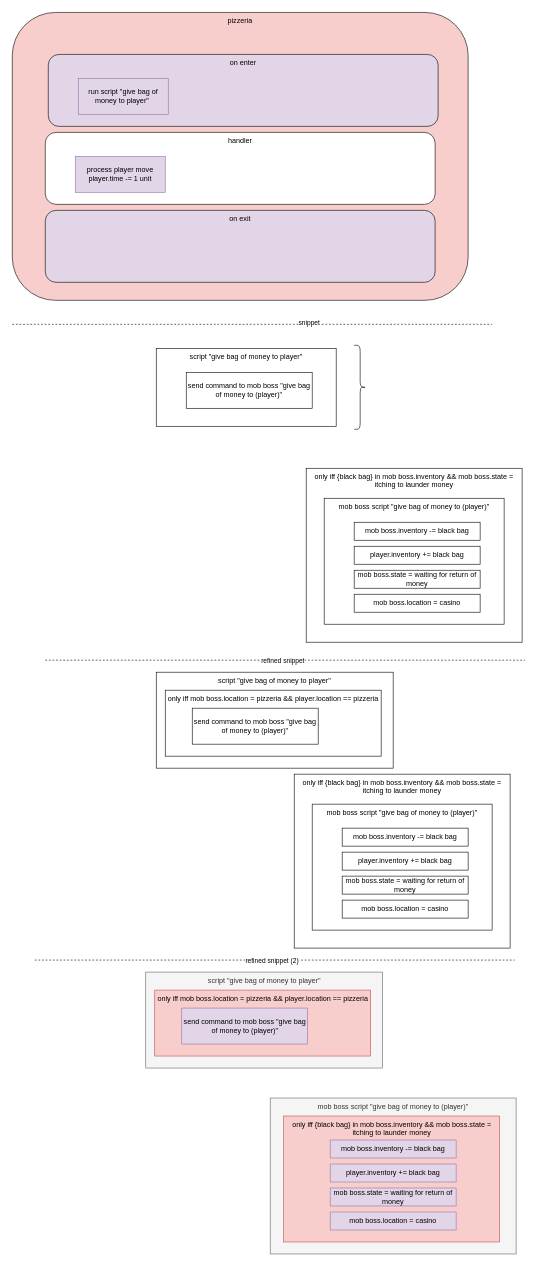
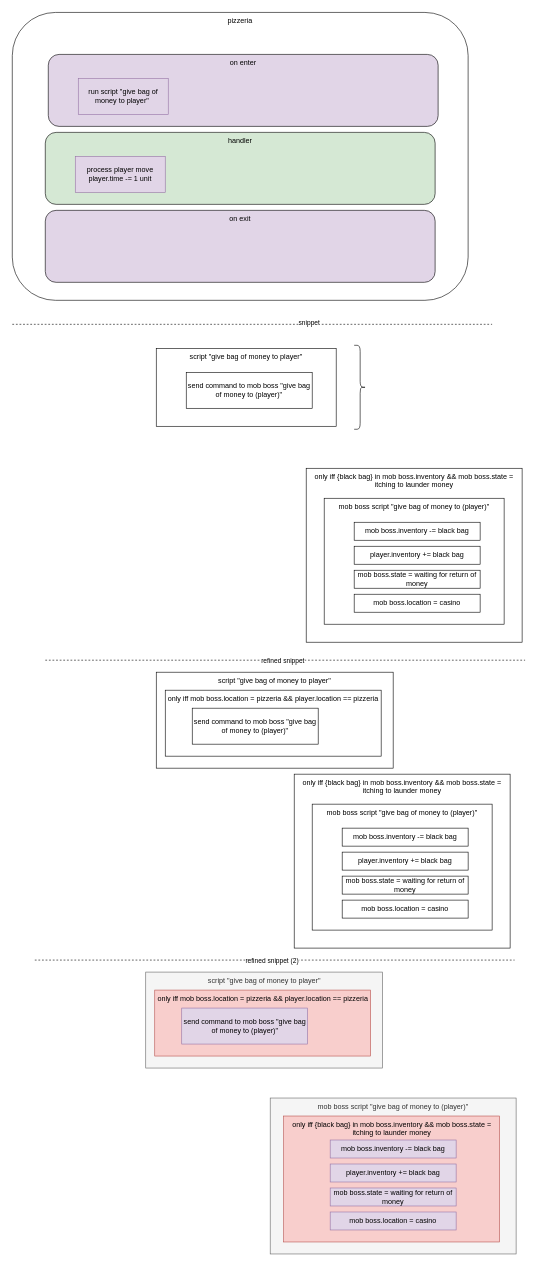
node "pizzeria": fillcolor #f8cecc -> #ffffff
node "handler": fillcolor #ffffff -> #d5e8d4
